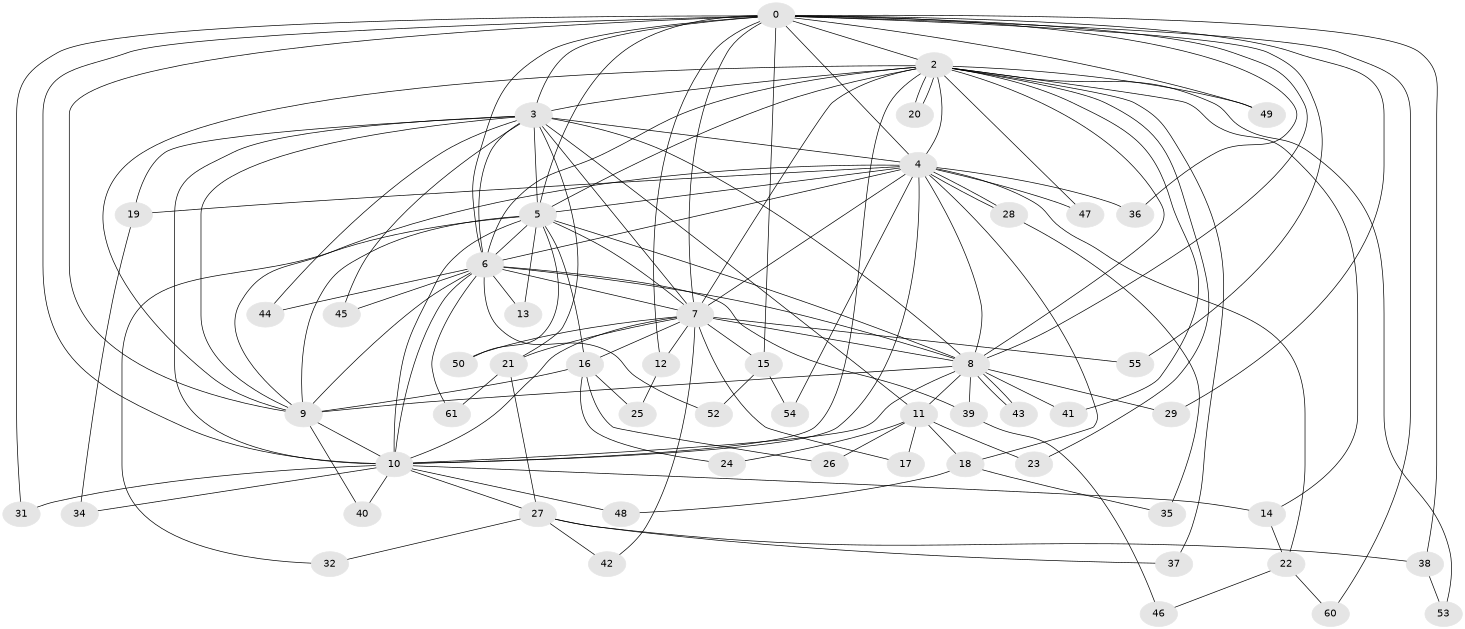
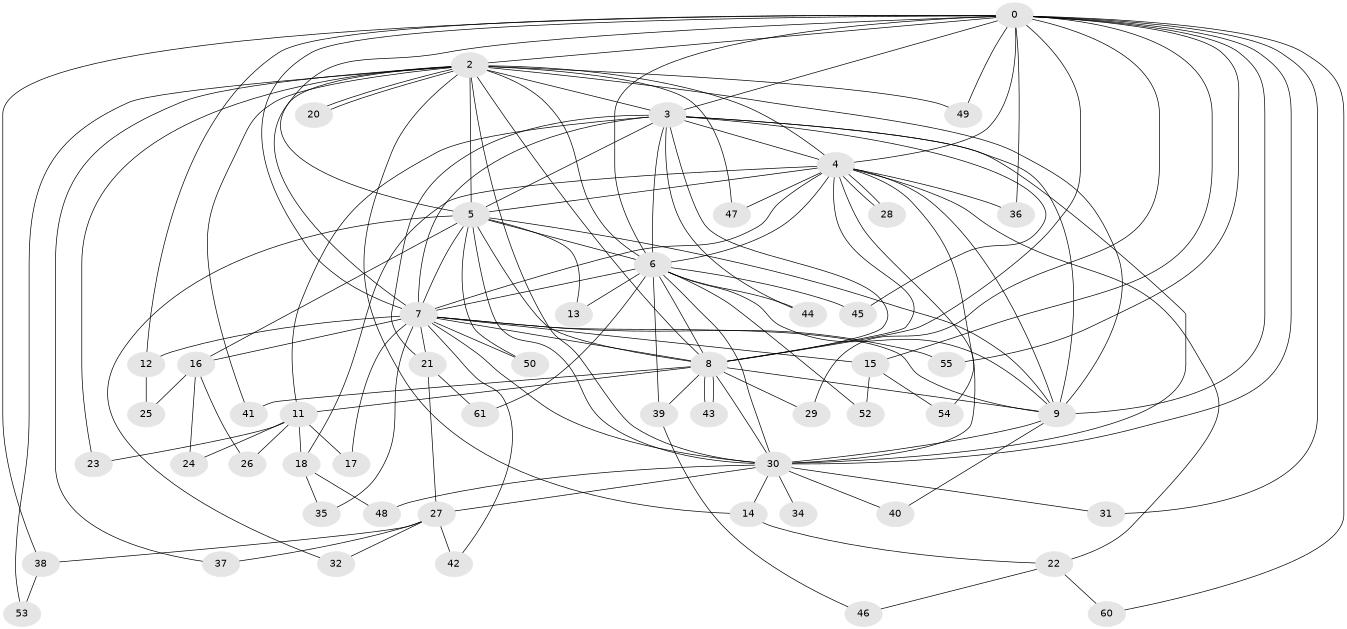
node "19": removed
edge "28" -- "35": now "7" -- "35"
edge "16" -- "9": now "7" -- "9"
node "10": label "10" -> "30"
